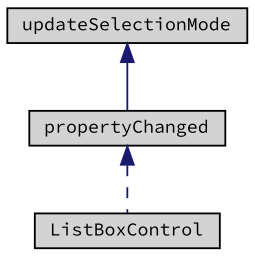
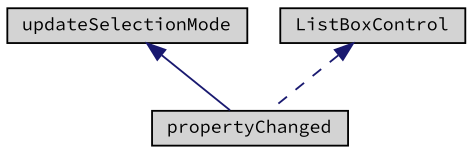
edge "ListBoxControl" -> "propertyChanged": reversed
